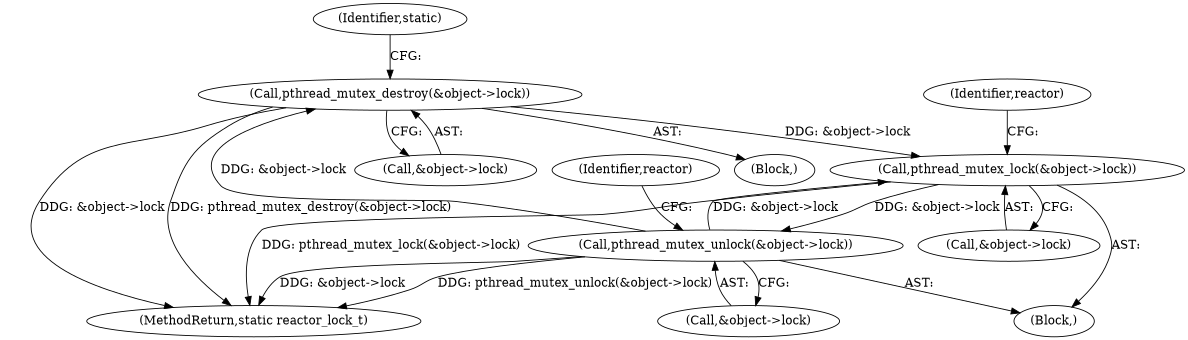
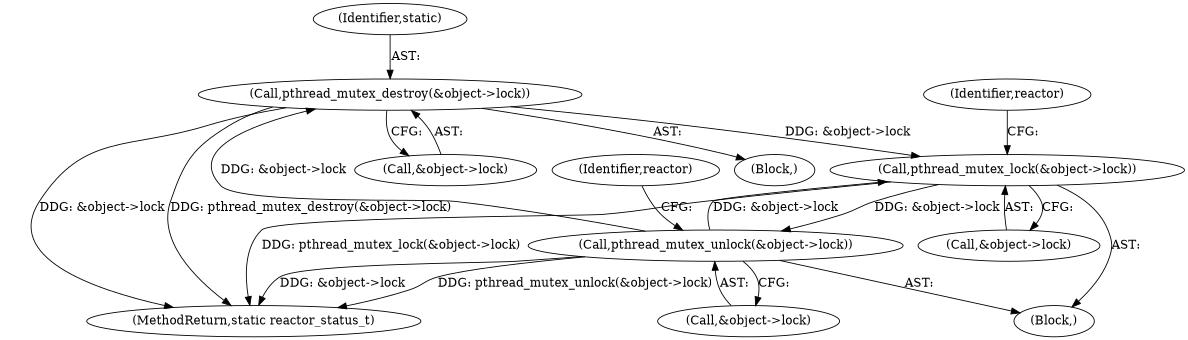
edge "(Identifier,static)" -> "(Call,pthread_mutex_destroy(&object->lock))": label "CFG: " -> "AST: "
node "(MethodReturn,static reactor_lock_t)": label "(MethodReturn,static reactor_lock_t)" -> "(MethodReturn,static reactor_status_t)"
